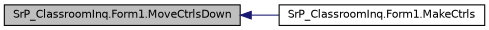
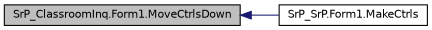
node "SrP_ClassroomInq.Form1.MakeCtrls": label "SrP_ClassroomInq.Form1.MakeCtrls" -> "SrP_SrP.Form1.MakeCtrls"
